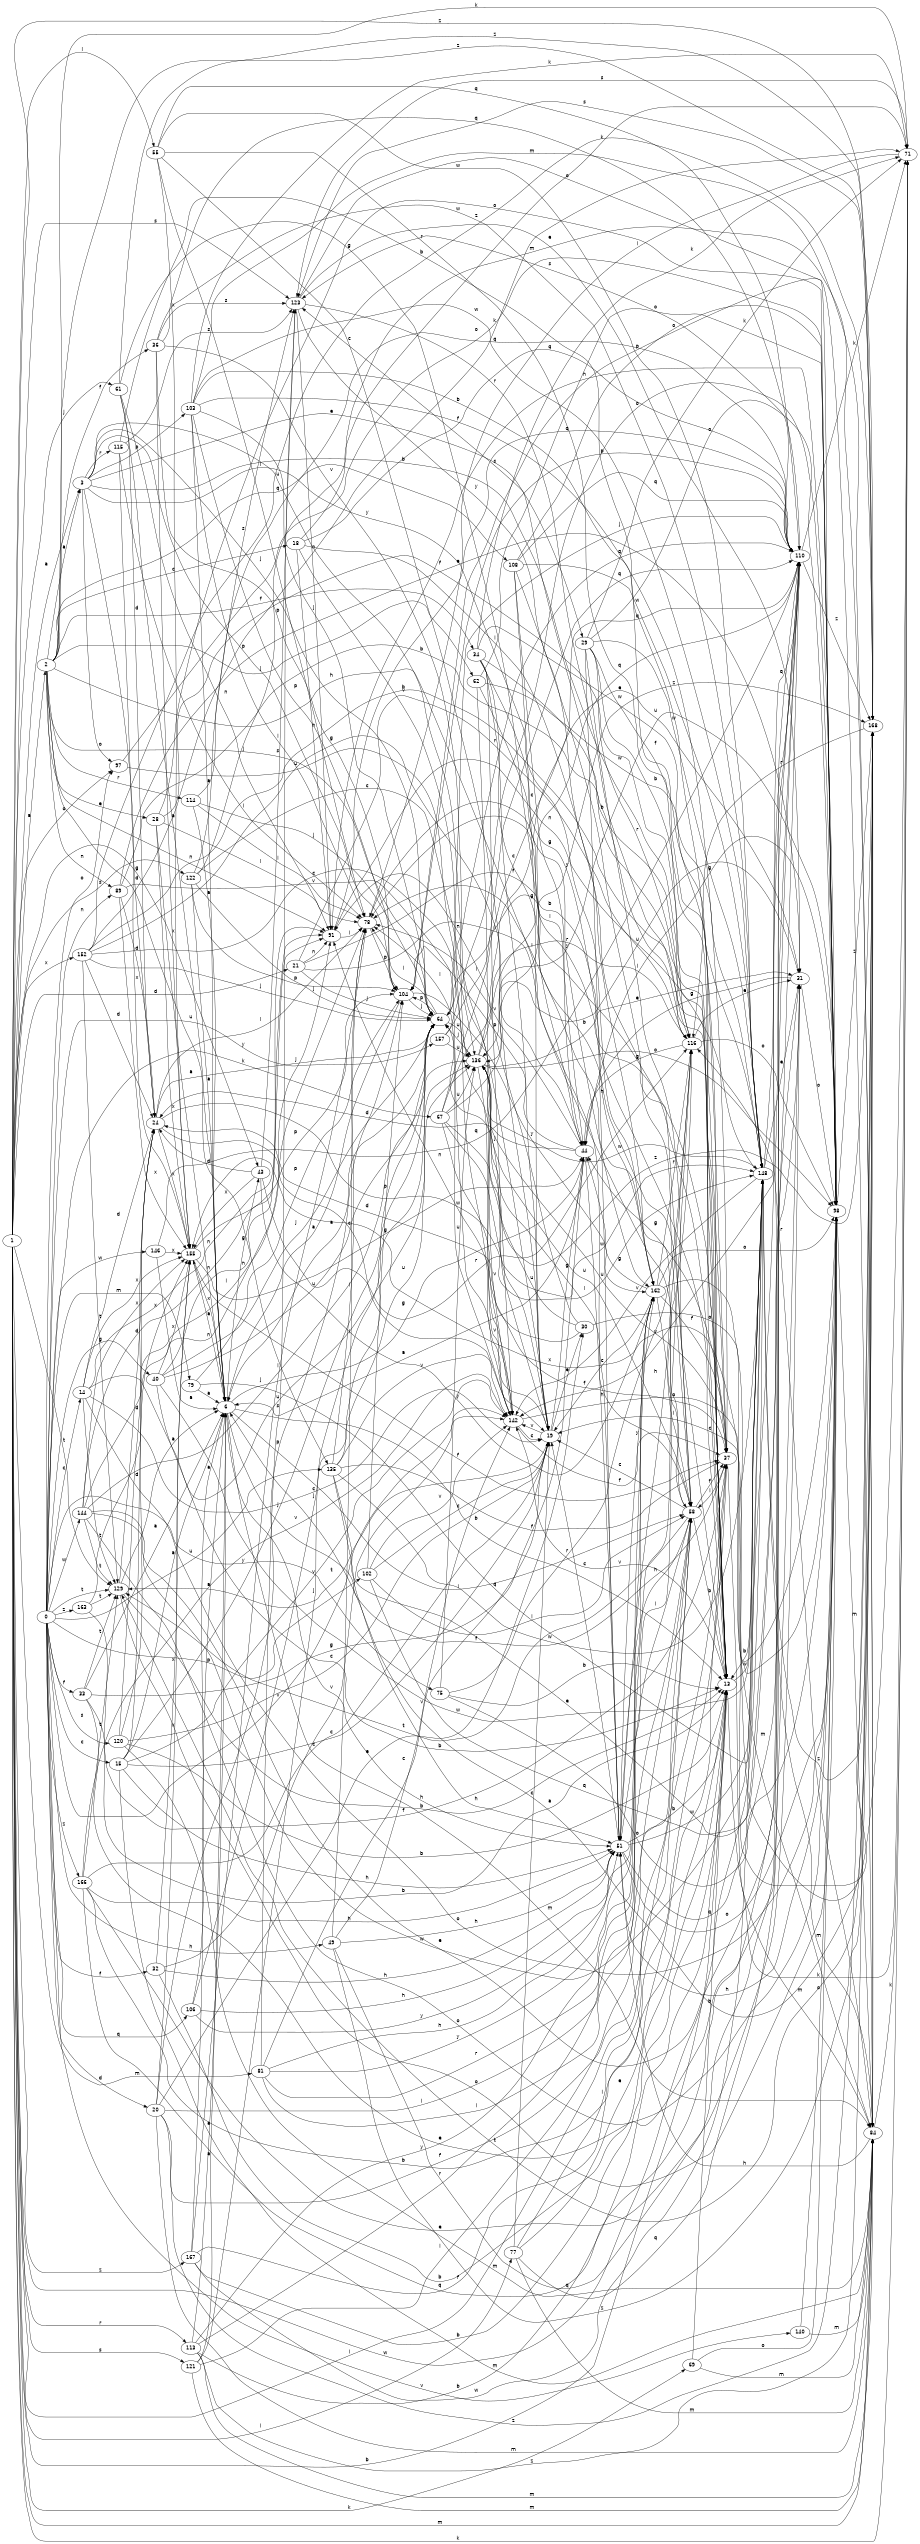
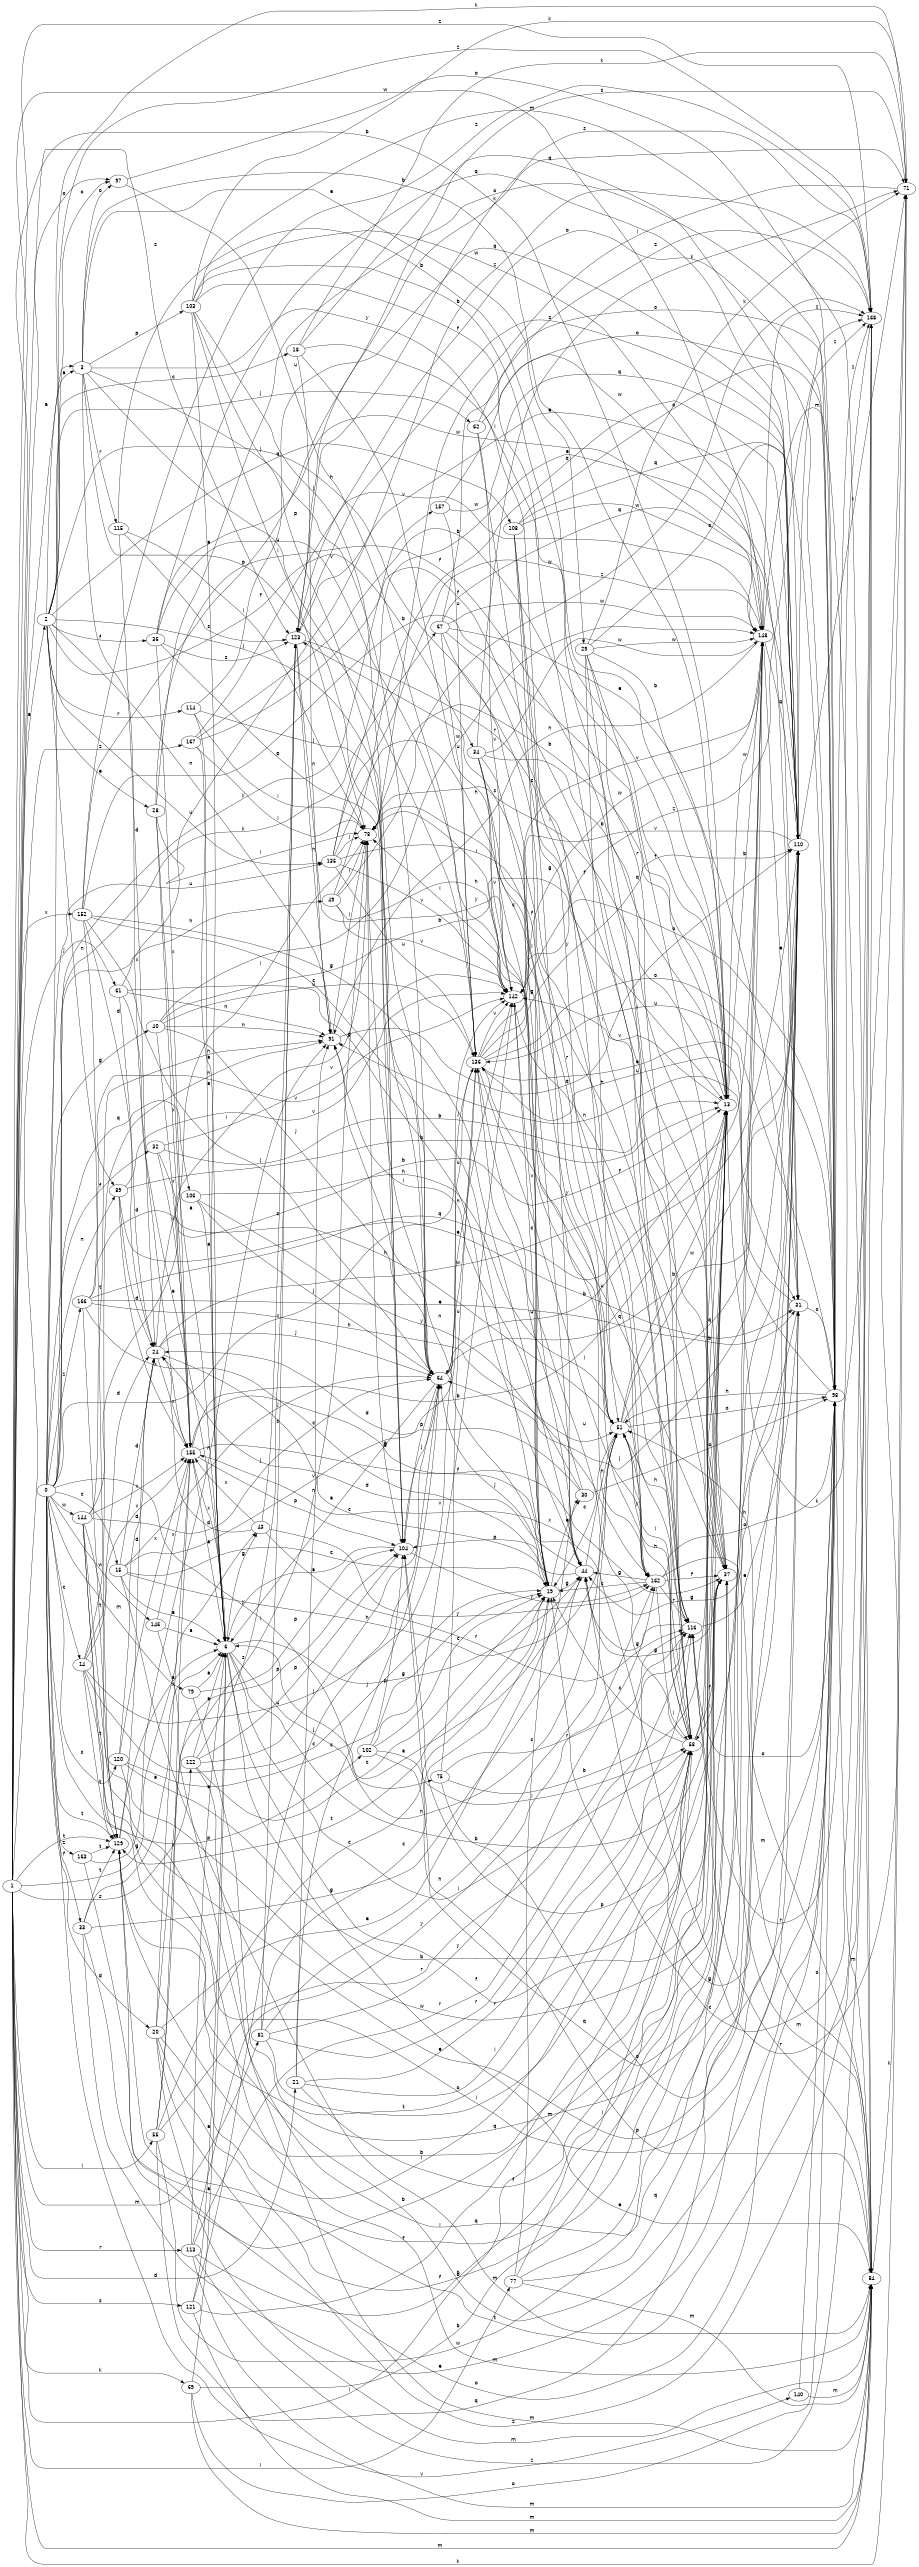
edge "155" -> "13": added, label "b"
edge "168" -> "6": now "69" -> "6"
